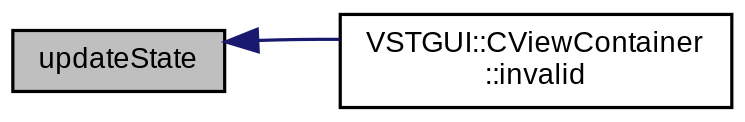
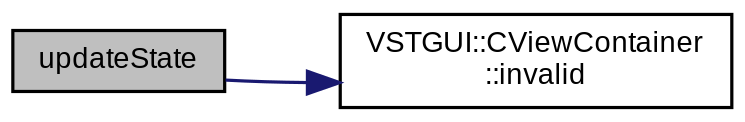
edge "VSTGUI::CViewContainer ::invalid" -> "updateState": reversed
